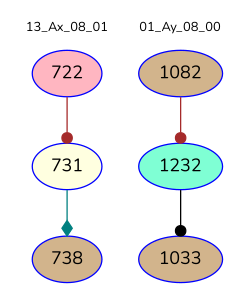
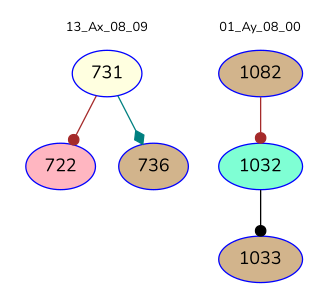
cluster "13_Ax_08_01": label "13_Ax_08_01" -> "13_Ax_08_09"
edge "722" -> "731": reversed
node "1232": label "1232" -> "1032"
node "738": label "738" -> "736"
